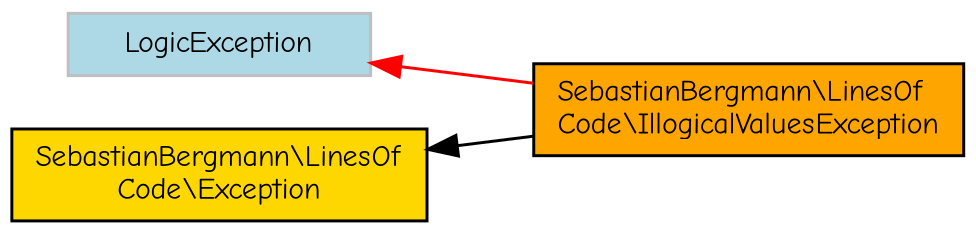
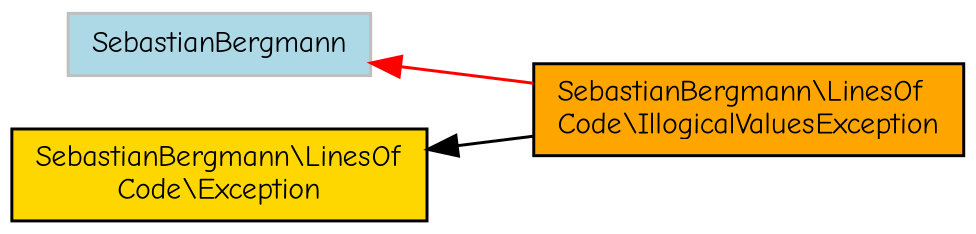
node "LogicException": label "LogicException" -> "SebastianBergmann"
